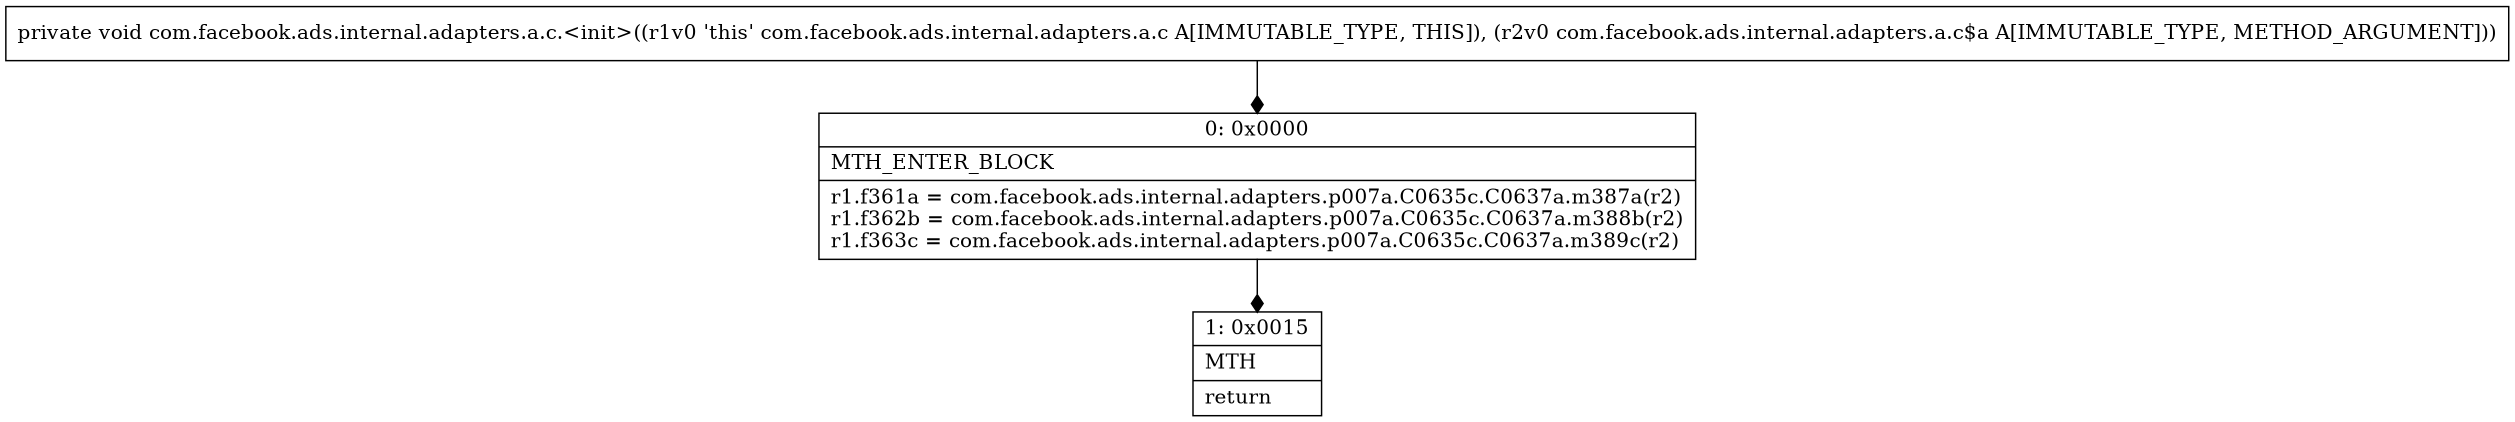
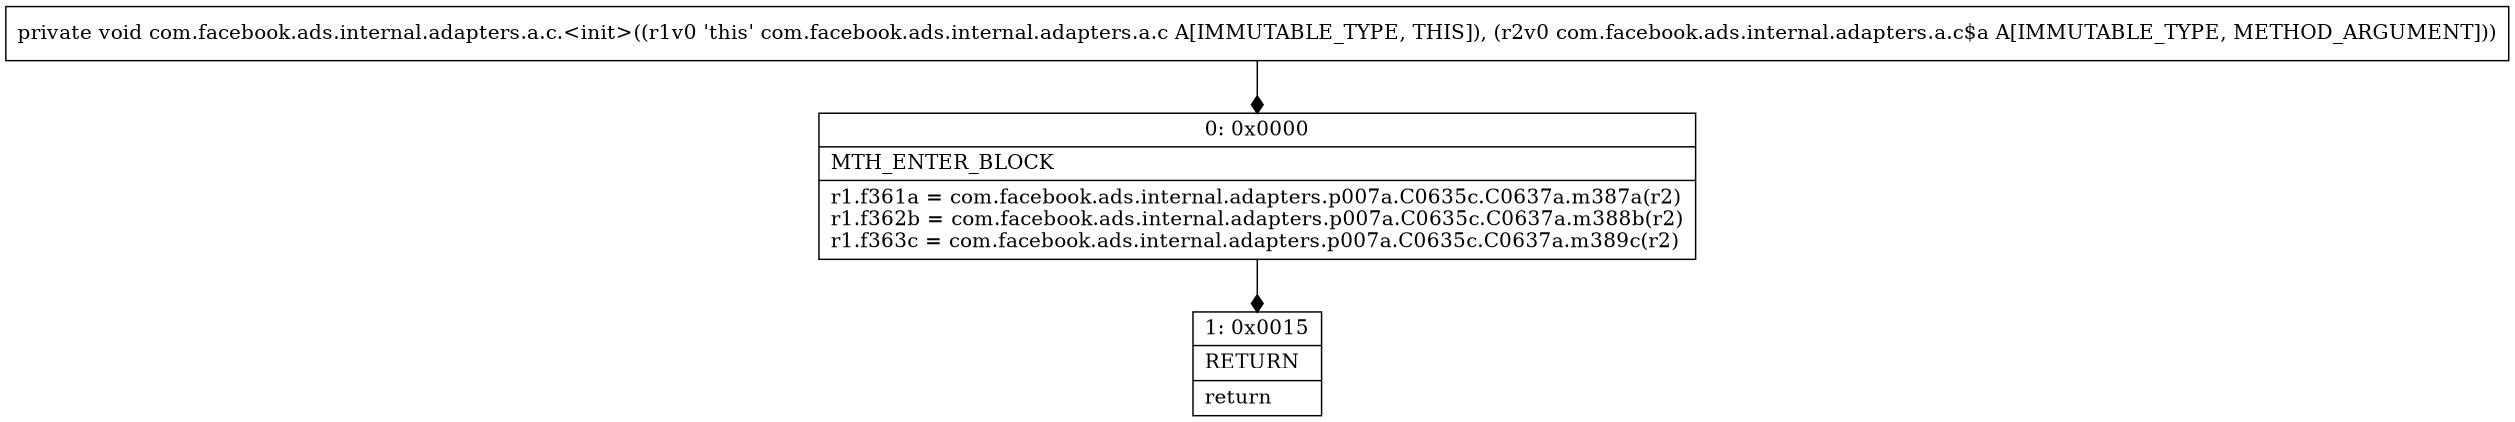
node "1: 0x0015": text "MTH" -> "RETURN"
